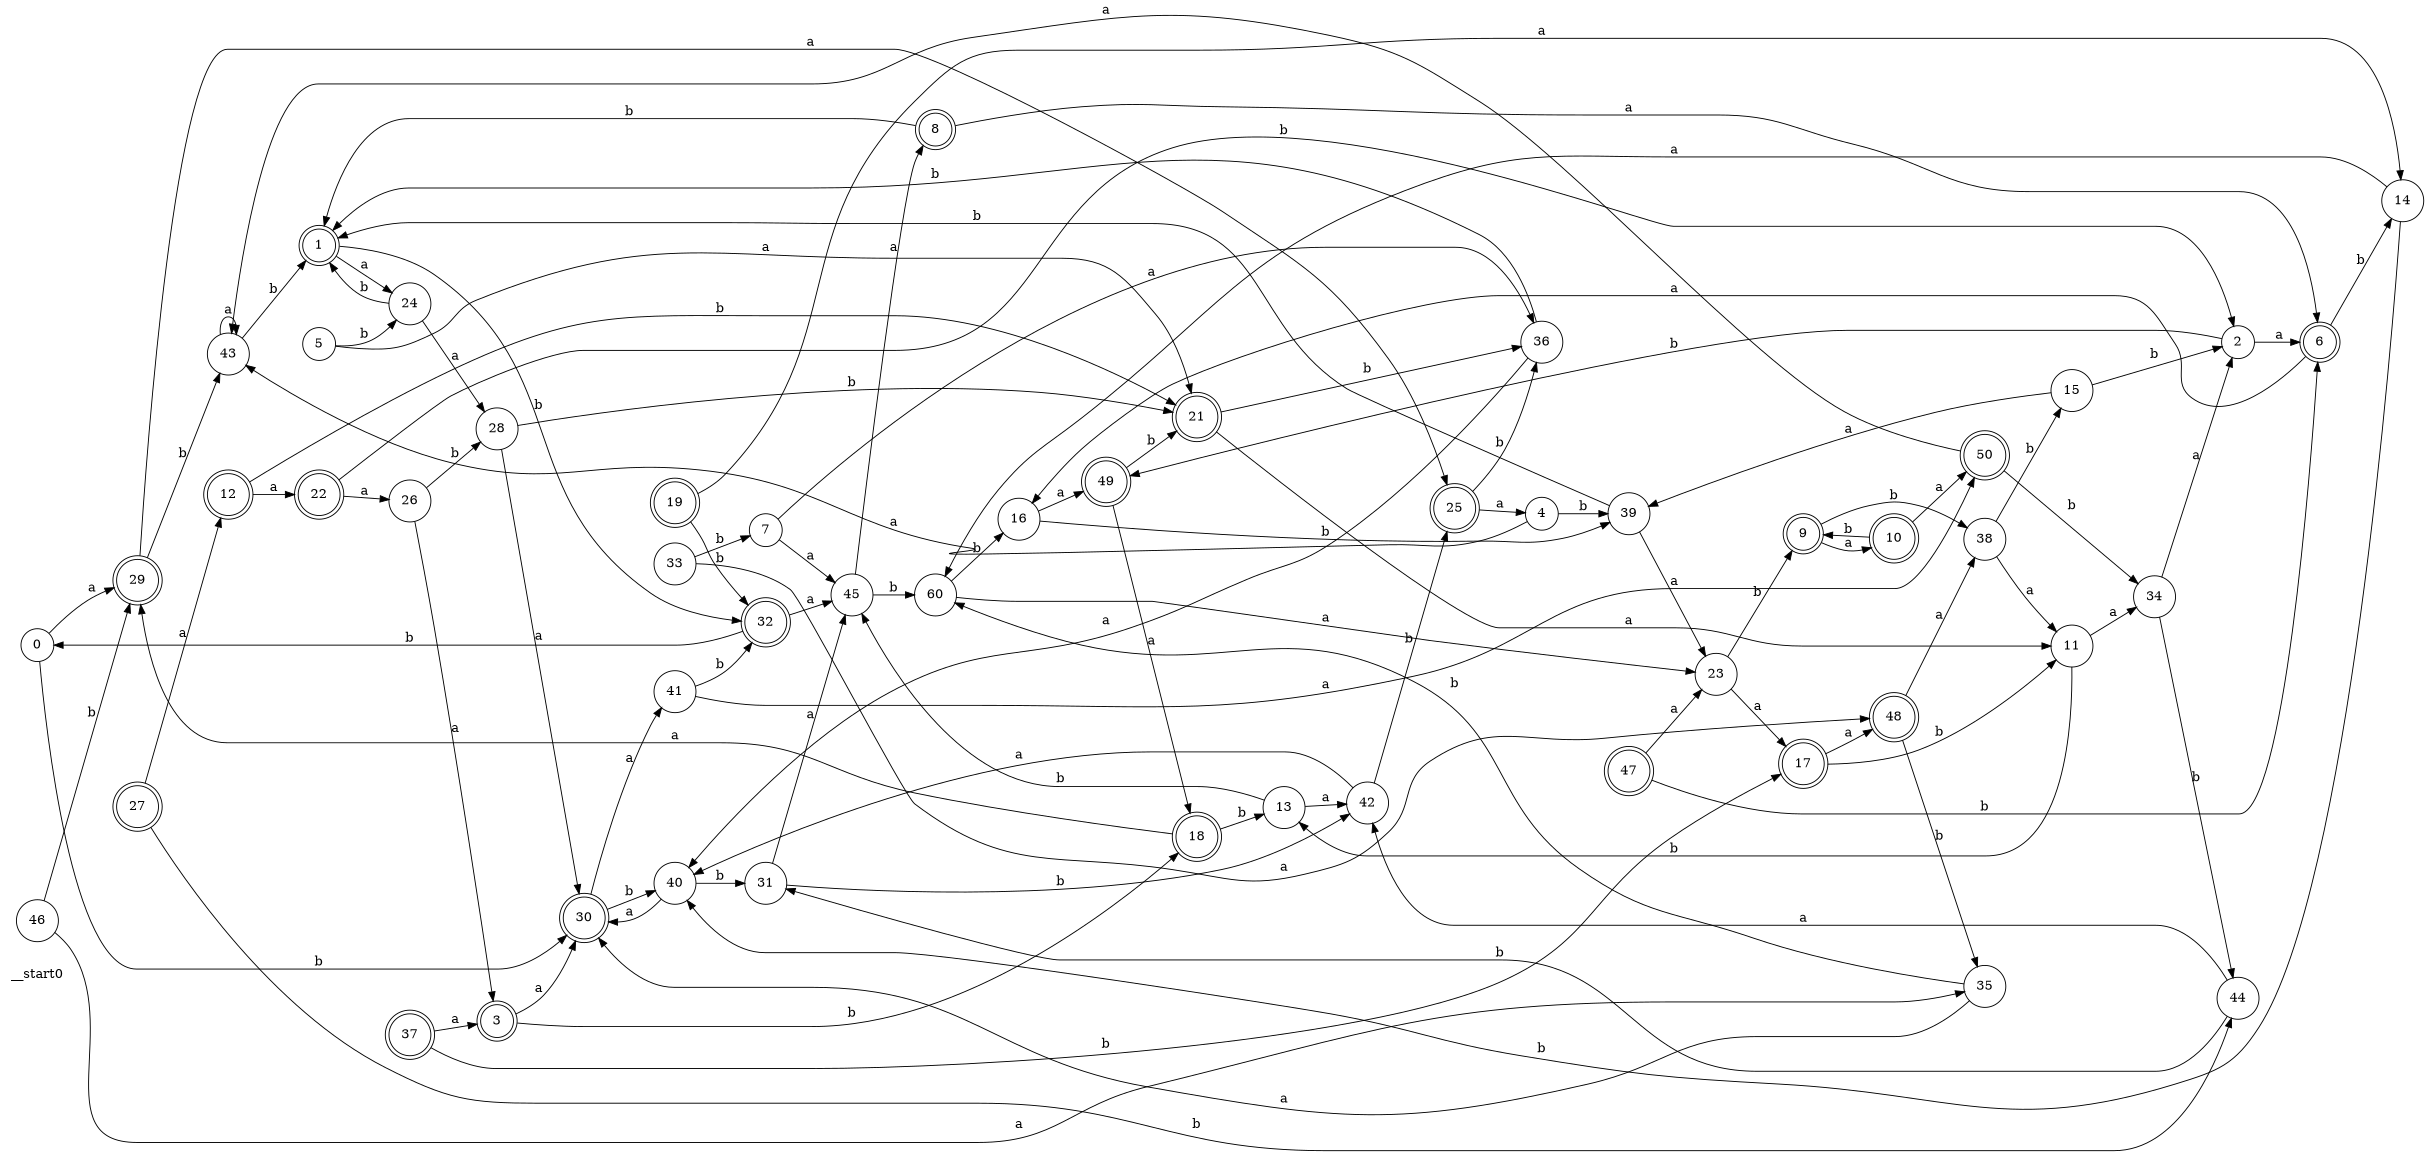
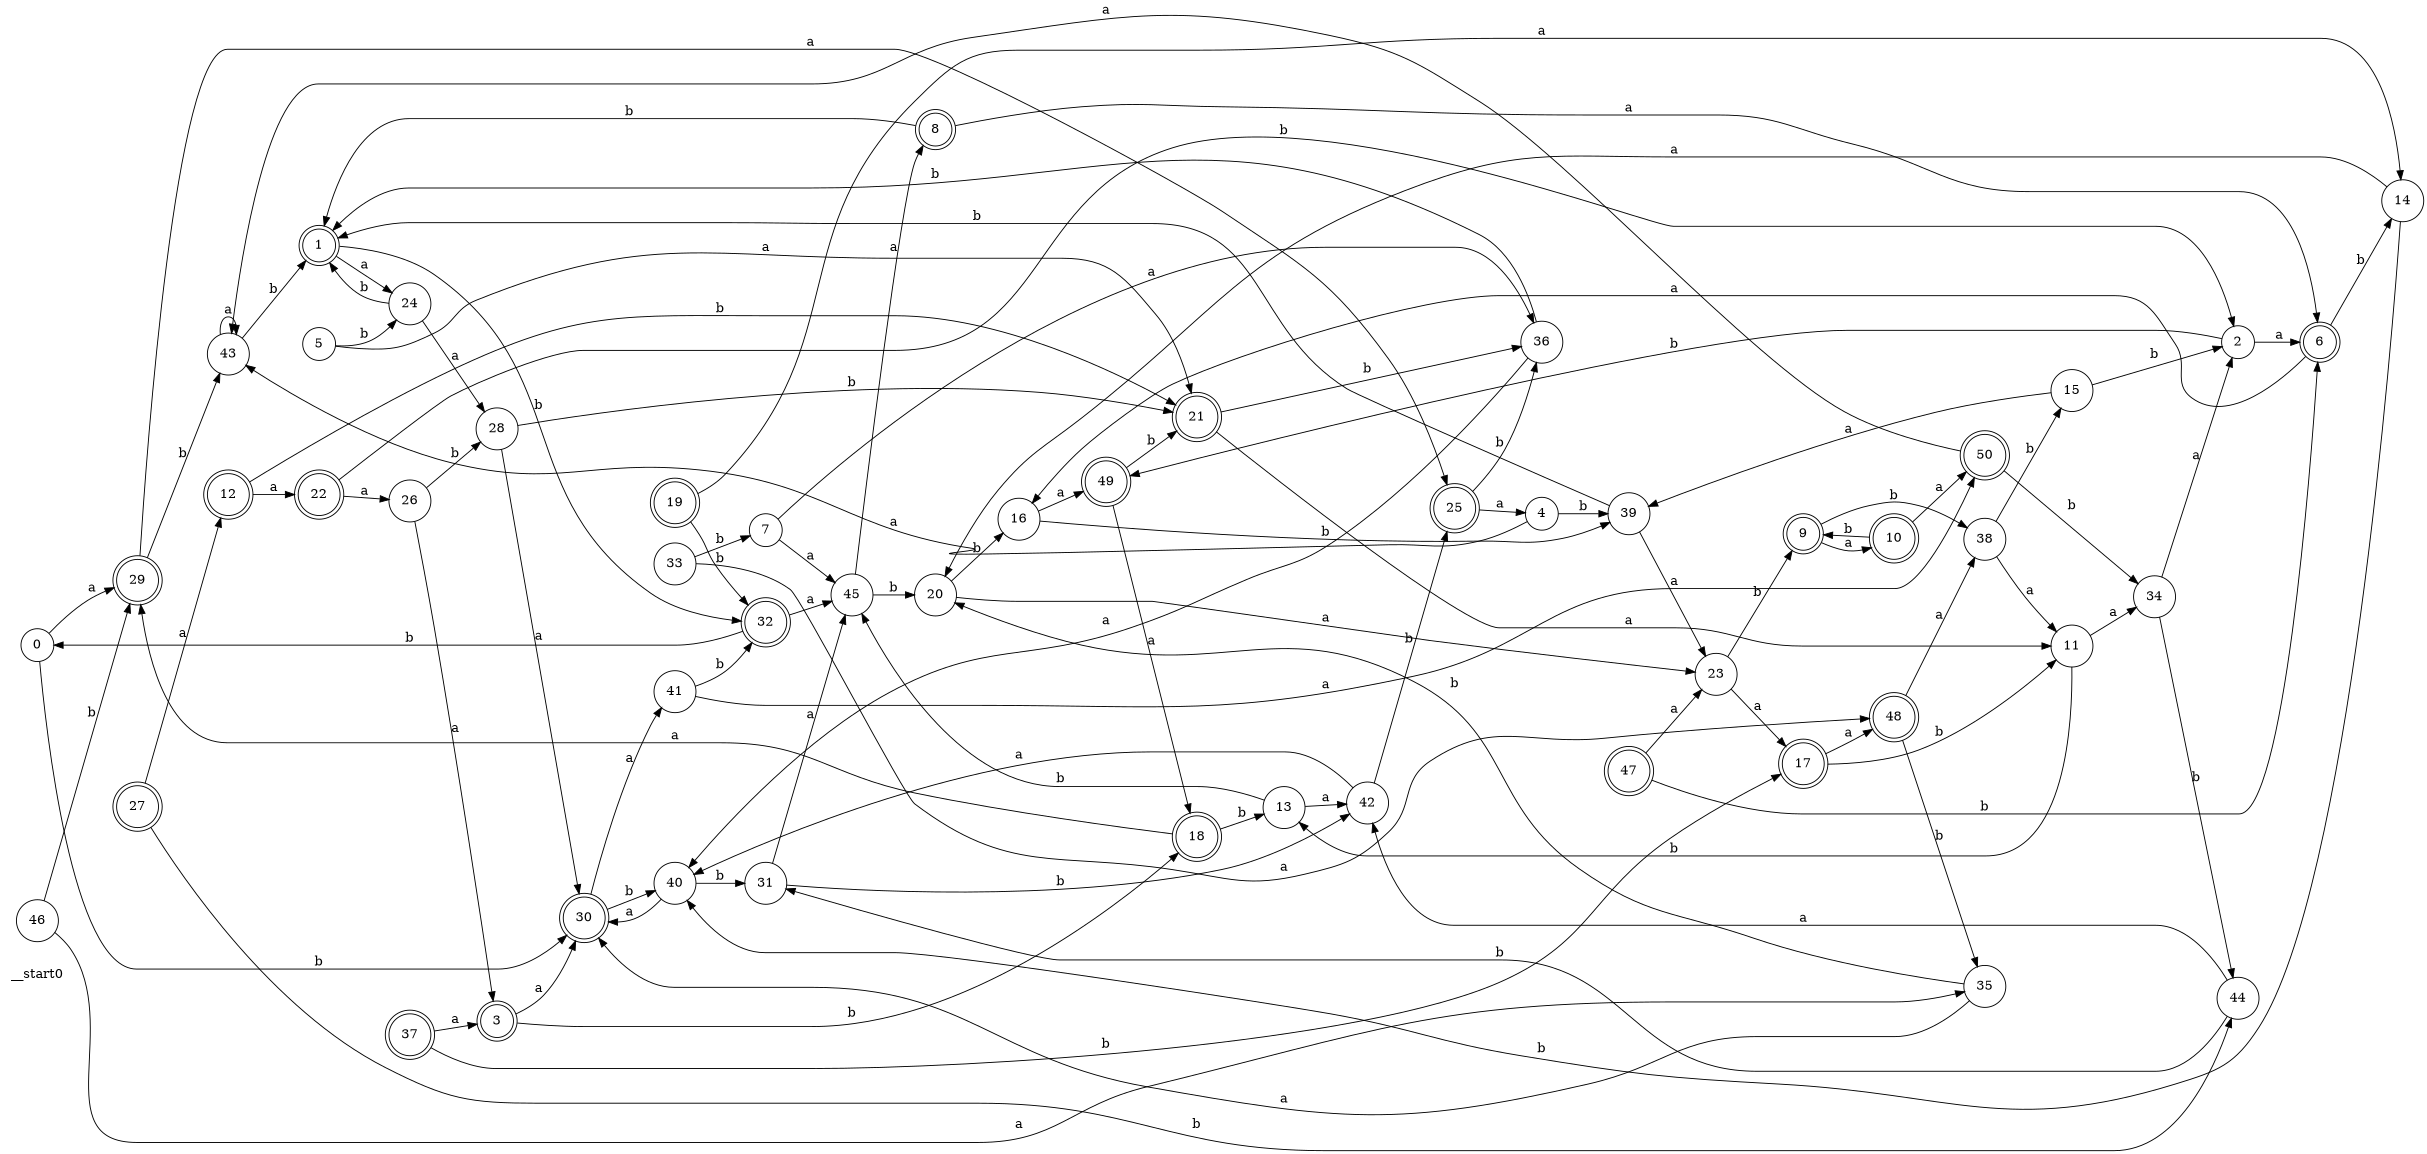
node "60": label "60" -> "20"
